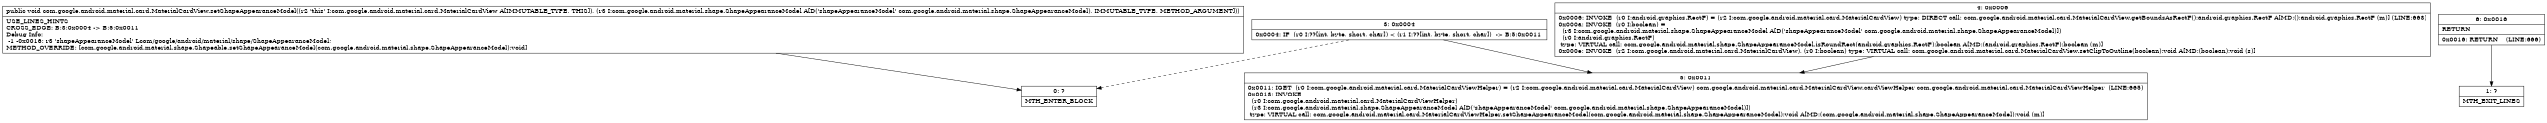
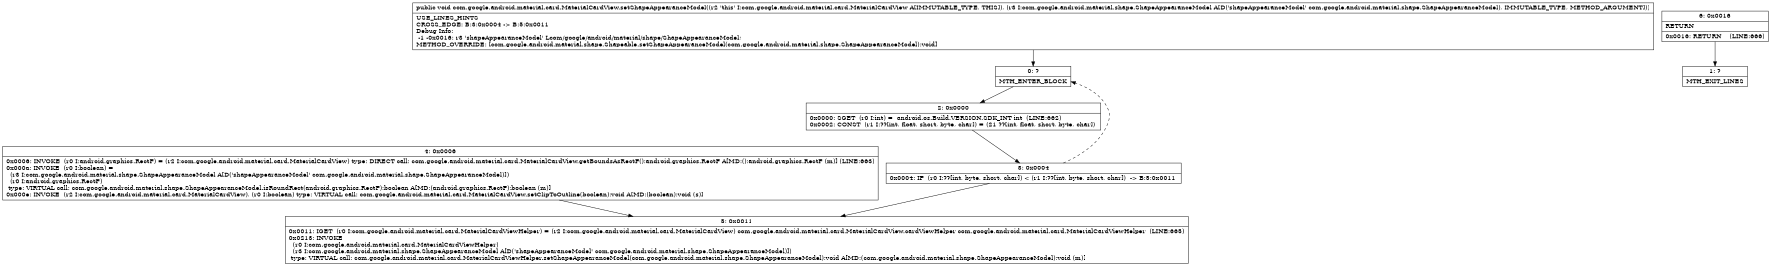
node "5: 0x0011": text "0x0013: INVOKE" -> "0x0213: INVOKE"
node "2: 0x0000": added
